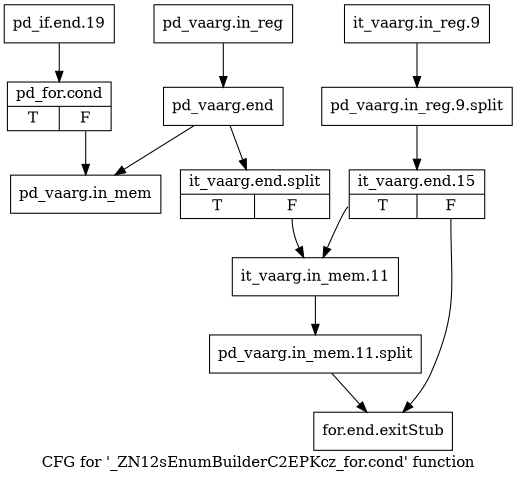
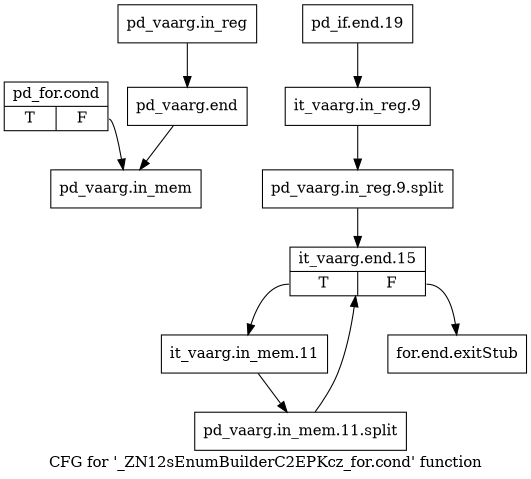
edge "pd_if.end.19" -> "pd_for.cond": now "pd_if.end.19" -> "it_vaarg.in_reg.9"
node "it_vaarg.end.split": removed
edge "pd_vaarg.in_mem.11.split" -> "for.end.exitStub": now "pd_vaarg.in_mem.11.split" -> "it_vaarg.end.15"
